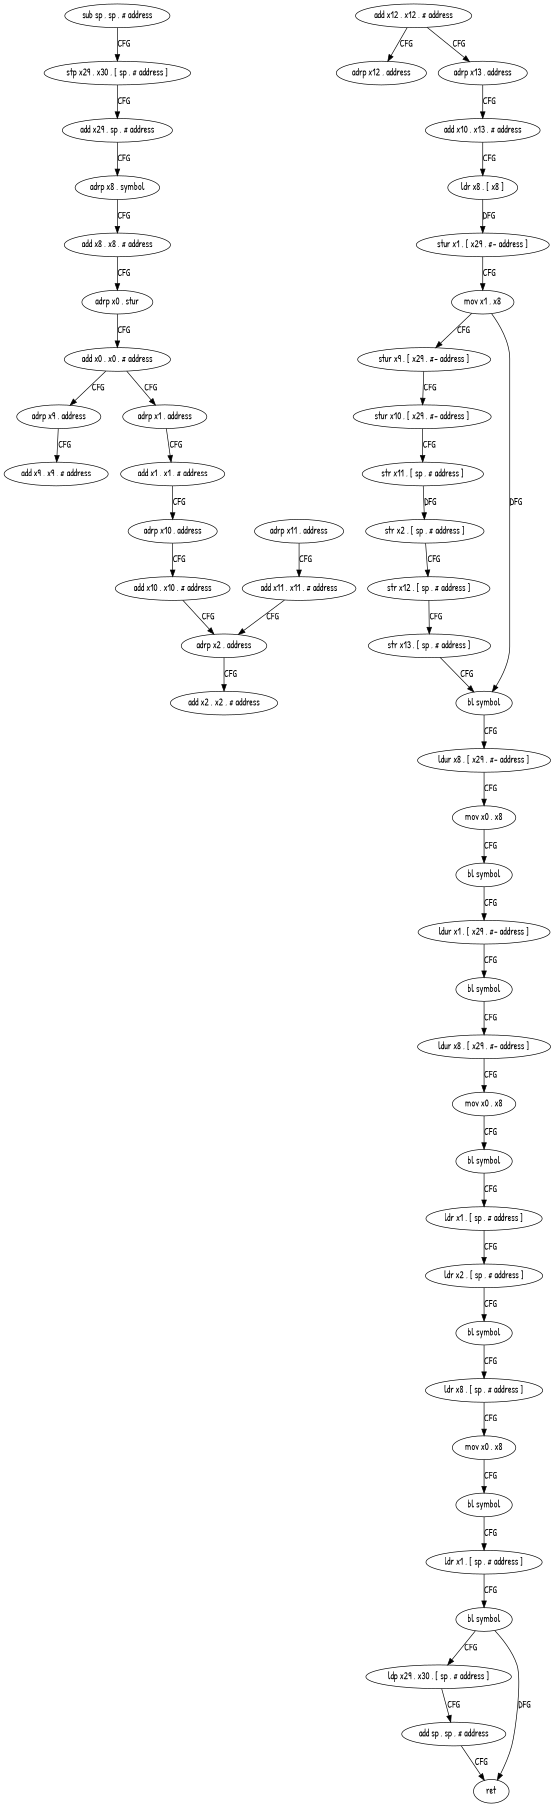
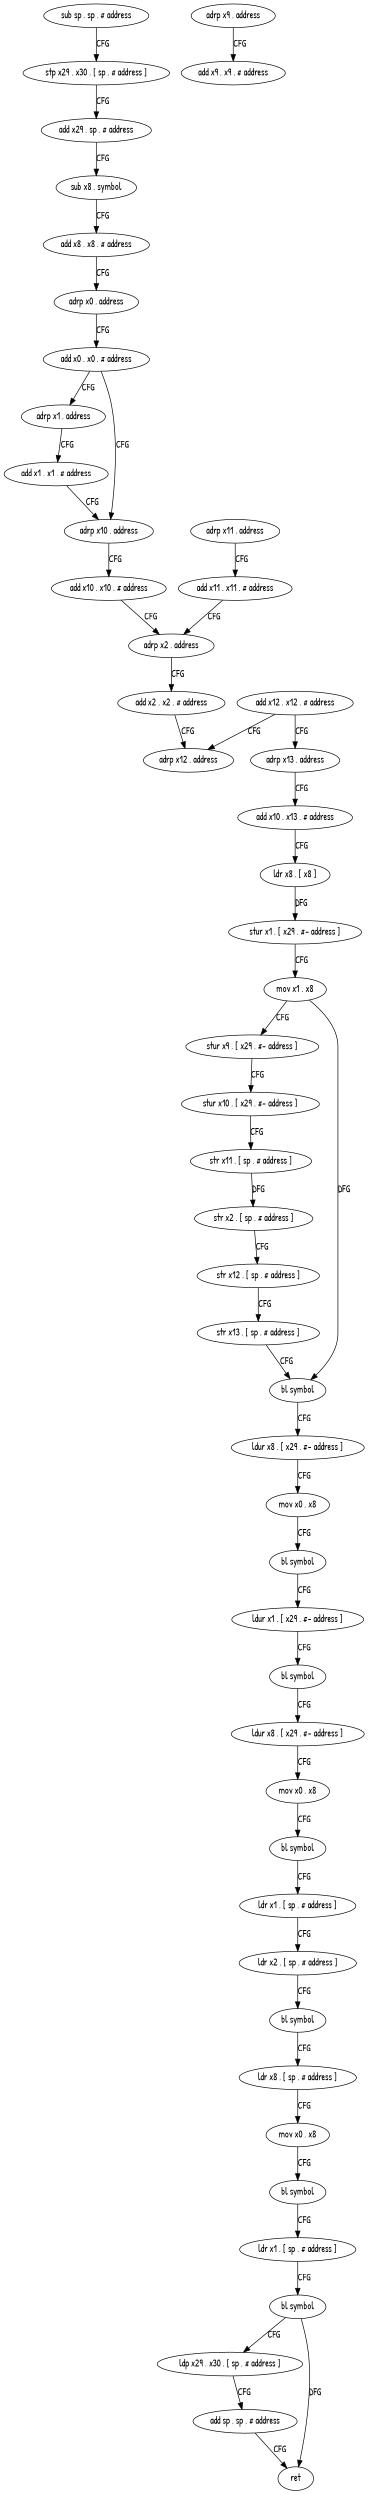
node "adrp x8 , symbol": label "adrp x8 , symbol" -> "sub x8 , symbol"
node "adrp x0 , stur": label "adrp x0 , stur" -> "adrp x0 , address"
edge "add x0 , x0 , # address" -> "adrp x9 , address": now "add x0 , x0 , # address" -> "adrp x10 , address"
edge "add x2 , x2 , # address" -> "adrp x12 , address": added, label "CFG"
